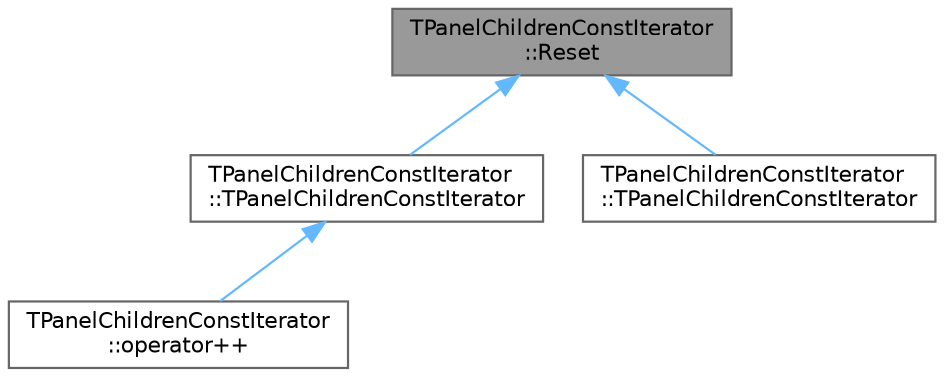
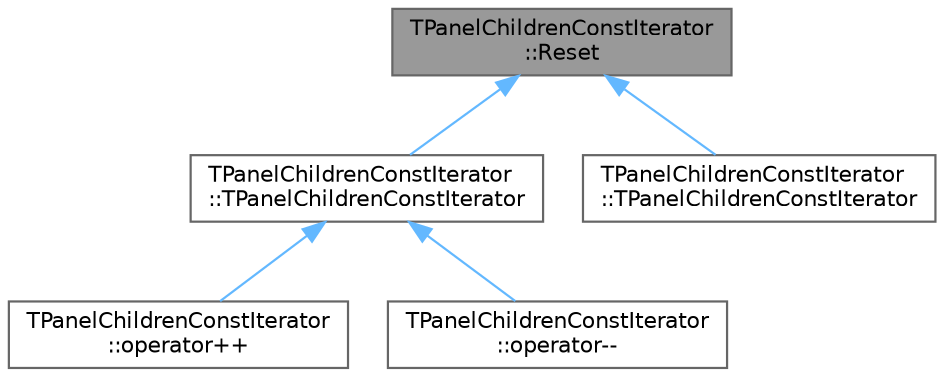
node "TPanelChildrenConstIterator ::operator--": added
